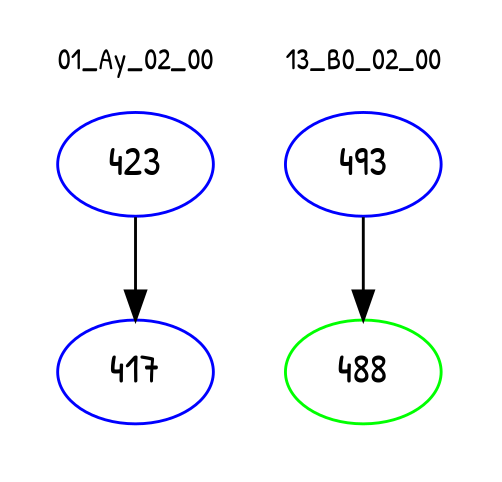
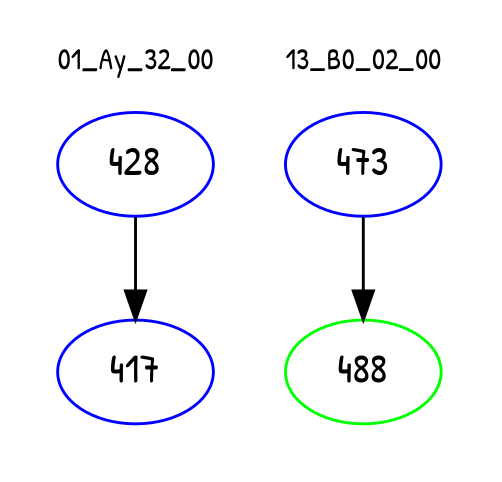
cluster "01_Ay_02_00": label "01_Ay_02_00" -> "01_Ay_32_00"
node "423": label "423" -> "428"
node "493": label "493" -> "473"
